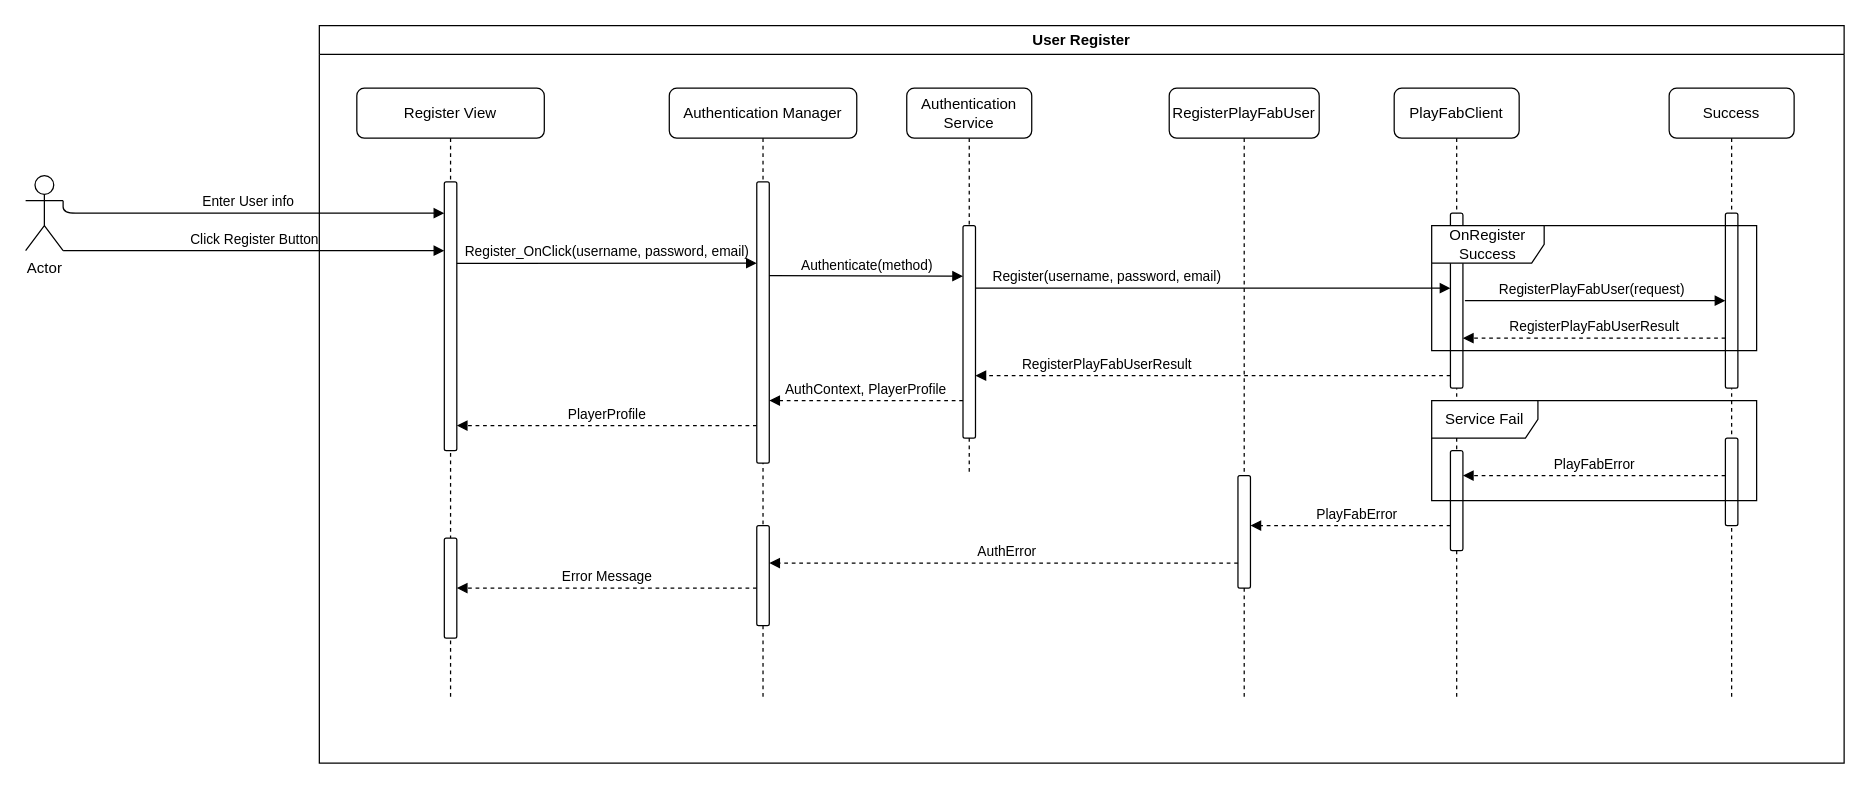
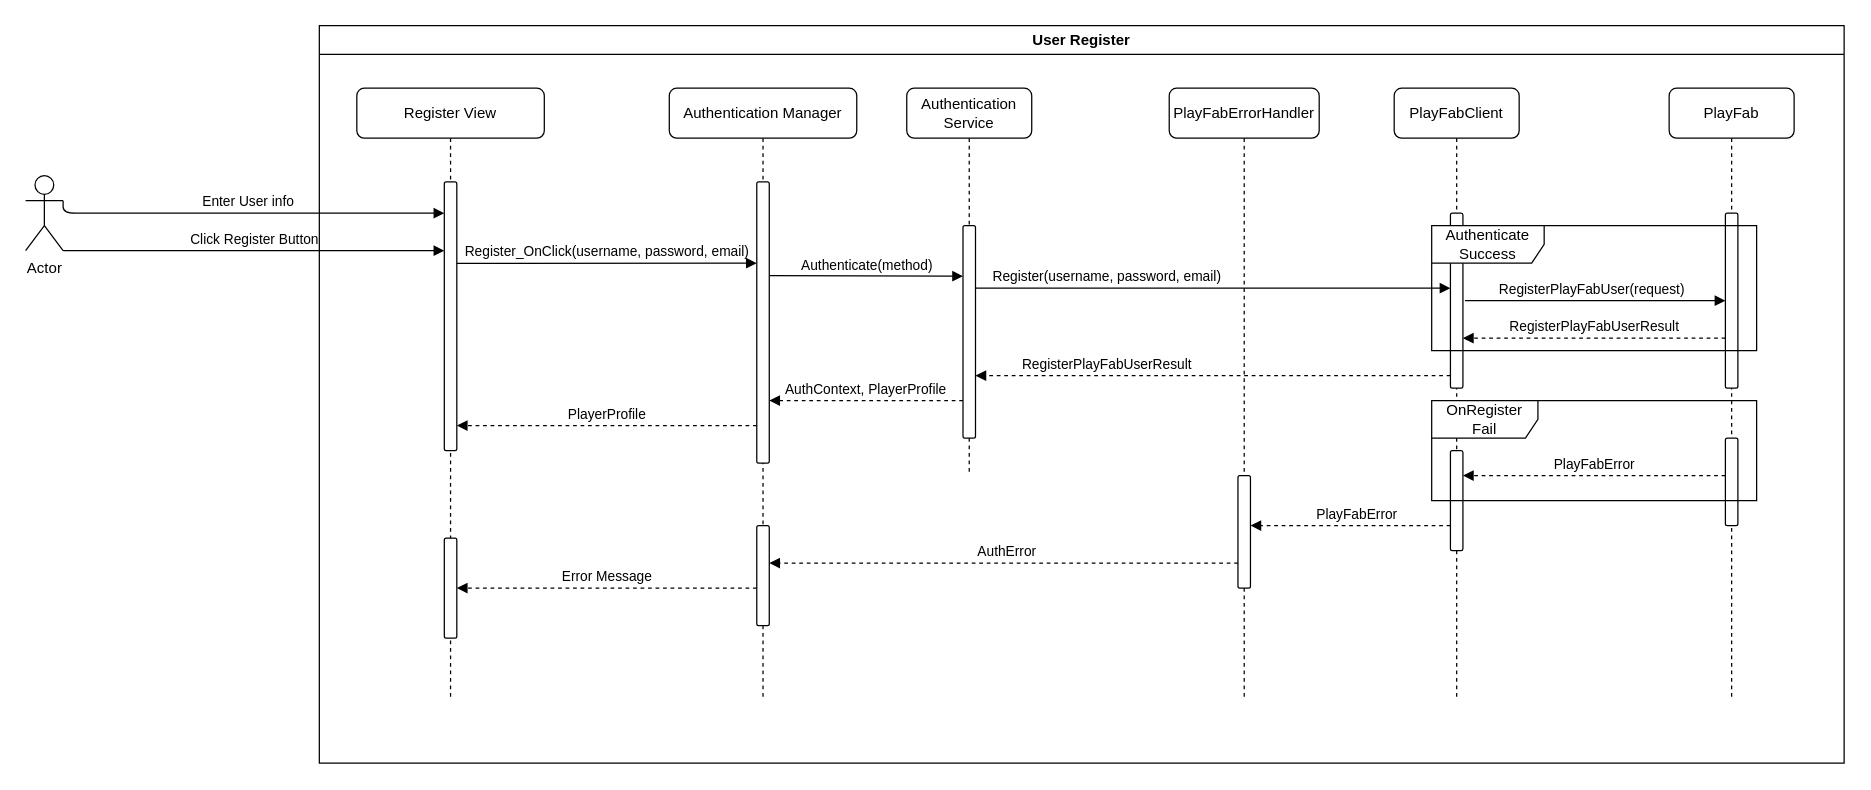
node "RegisterPlayFabUser": label "RegisterPlayFabUser" -> "PlayFabErrorHandler"
node "Success": label "Success" -> "PlayFab"
node "OnRegister Success": label "OnRegister Success" -> "Authenticate Success"
node "Service Fail": label "Service Fail" -> "OnRegister Fail"
